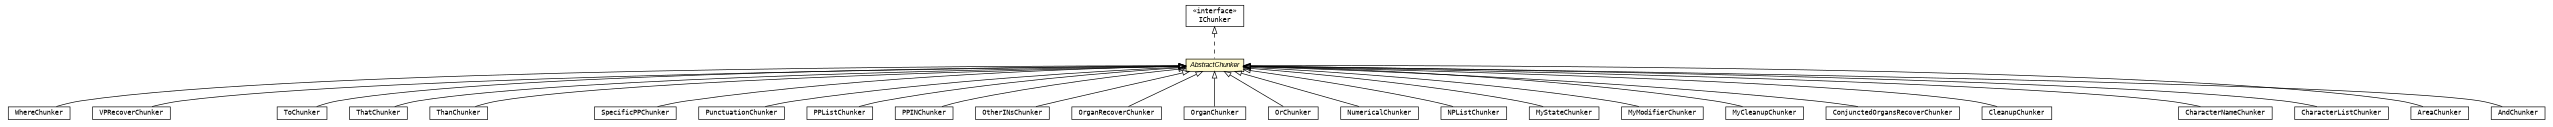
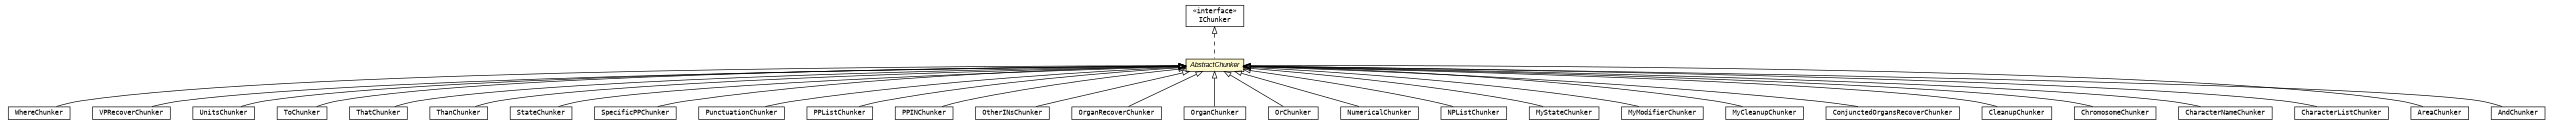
node "UnitsChunker": added
node "StateChunker": added
node "ChromosomeChunker": added
